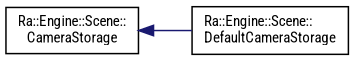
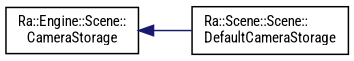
node "Ra::Engine::Scene:: DefaultCameraStorage": label "Ra::Engine::Scene:: DefaultCameraStorage" -> "Ra::Scene::Scene:: DefaultCameraStorage"
